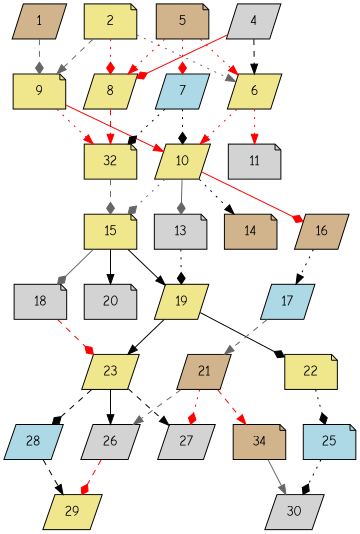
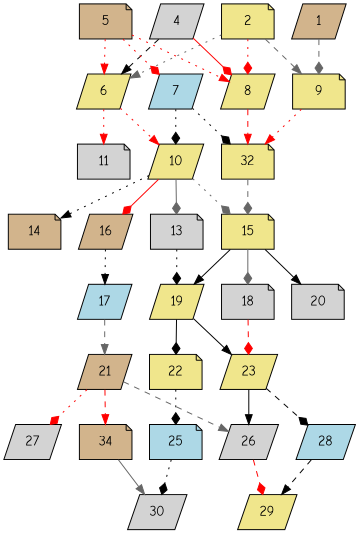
edge "9" -> "10": removed
edge "23" -> "27": removed
